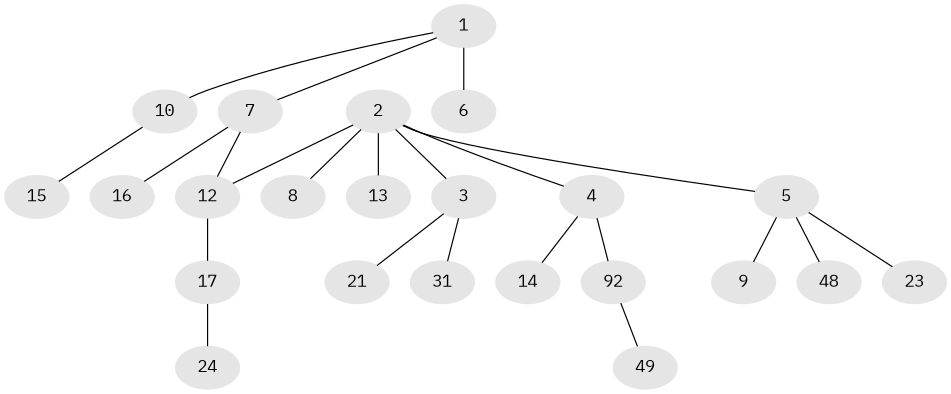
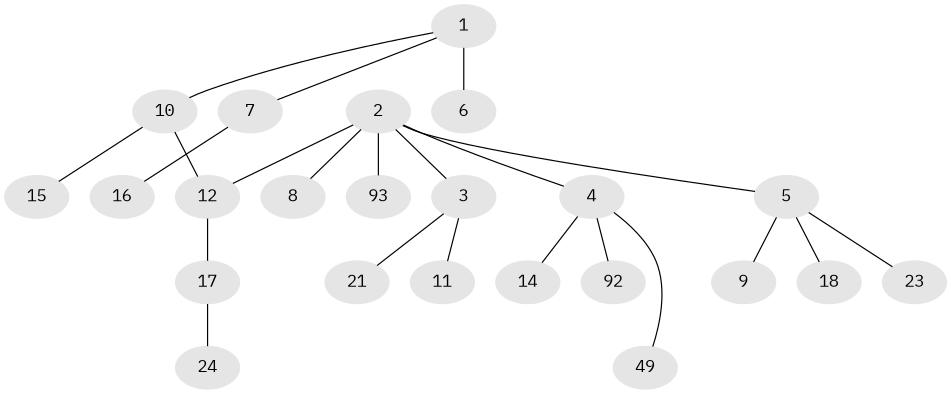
edge "7" -- "12": now "10" -- "12"
node "13": label "13" -> "93"
node "31": label "31" -> "11"
node "48": label "48" -> "18"
edge "92" -- "49": now "4" -- "49"
